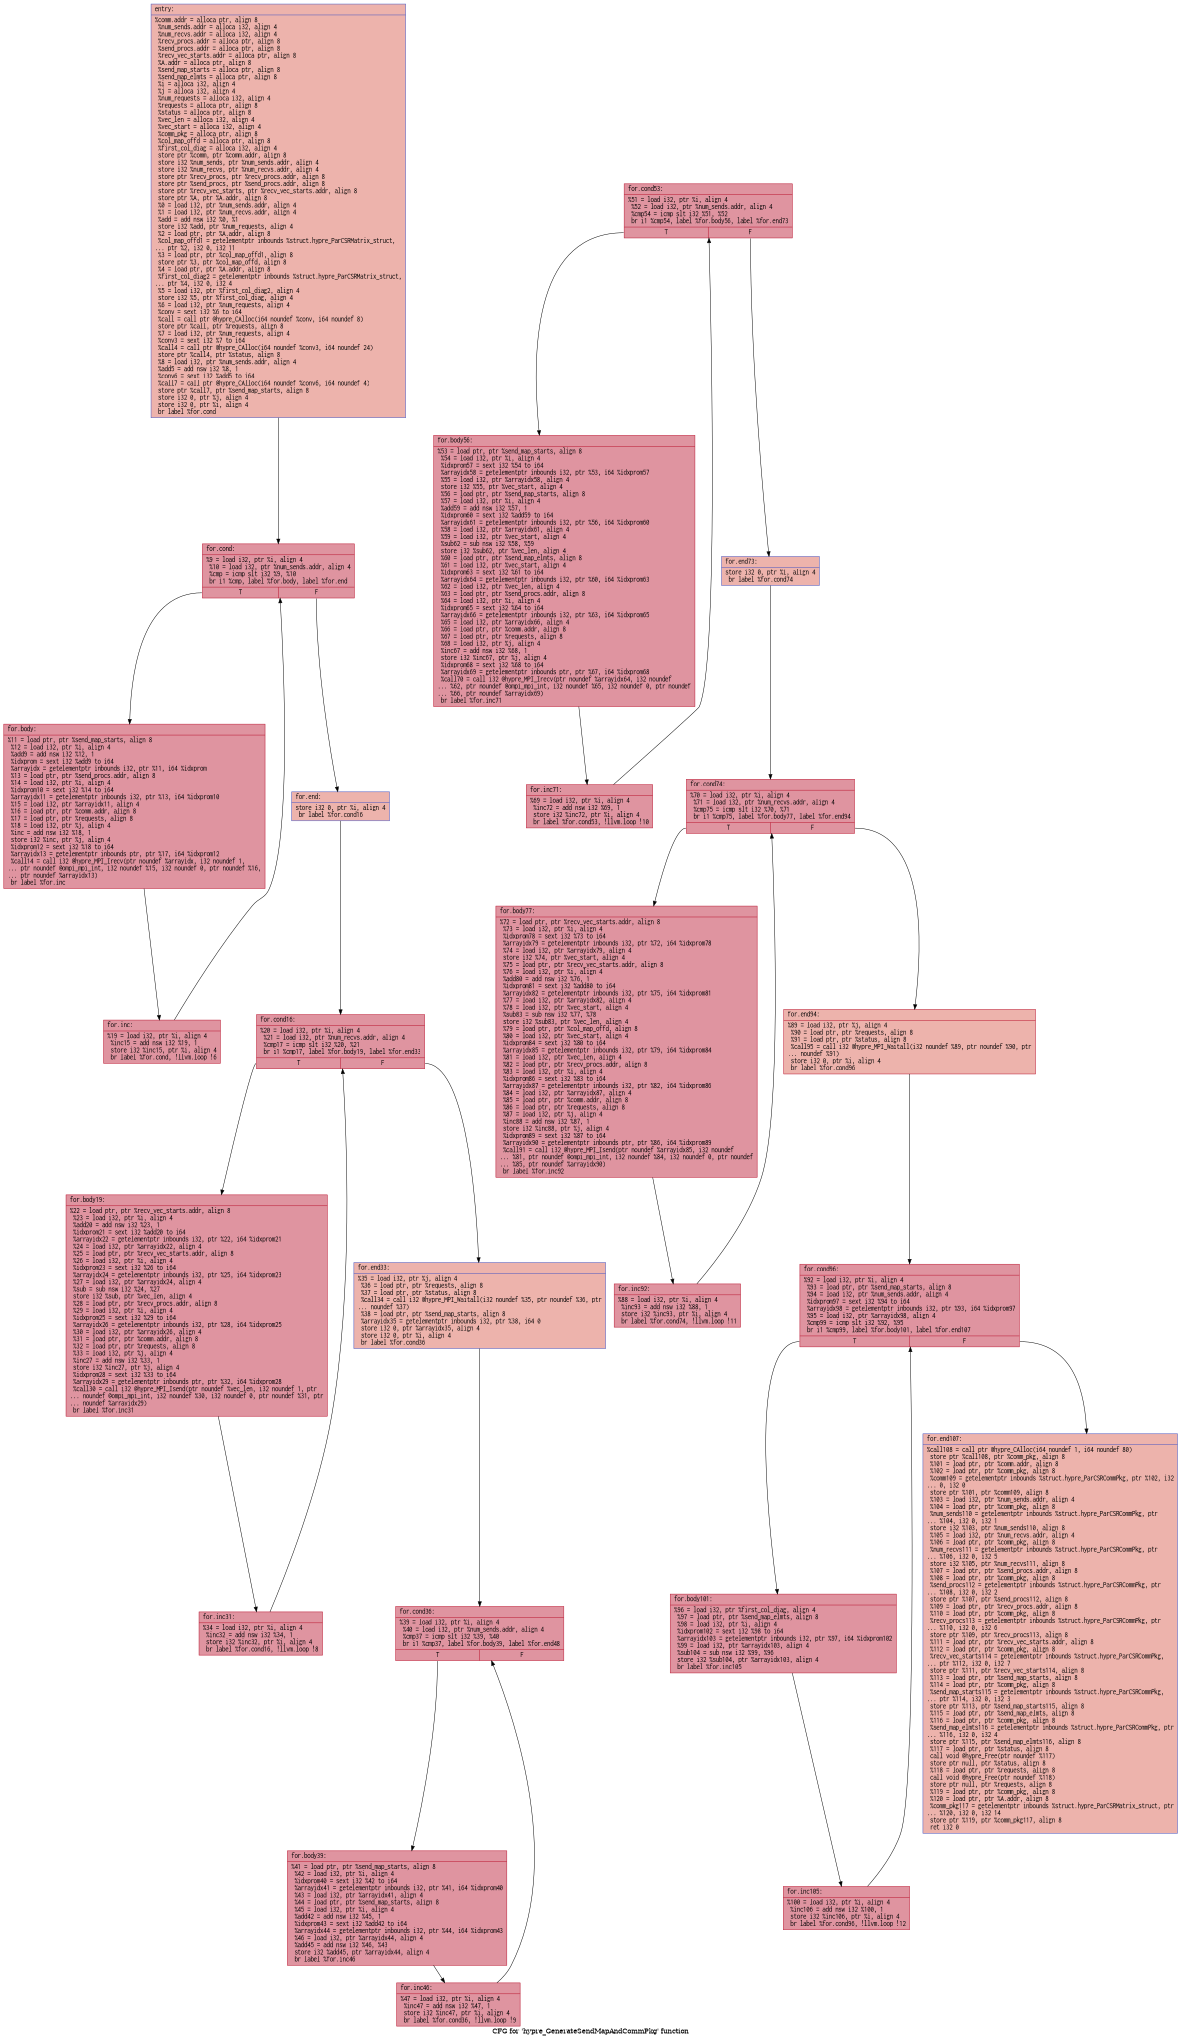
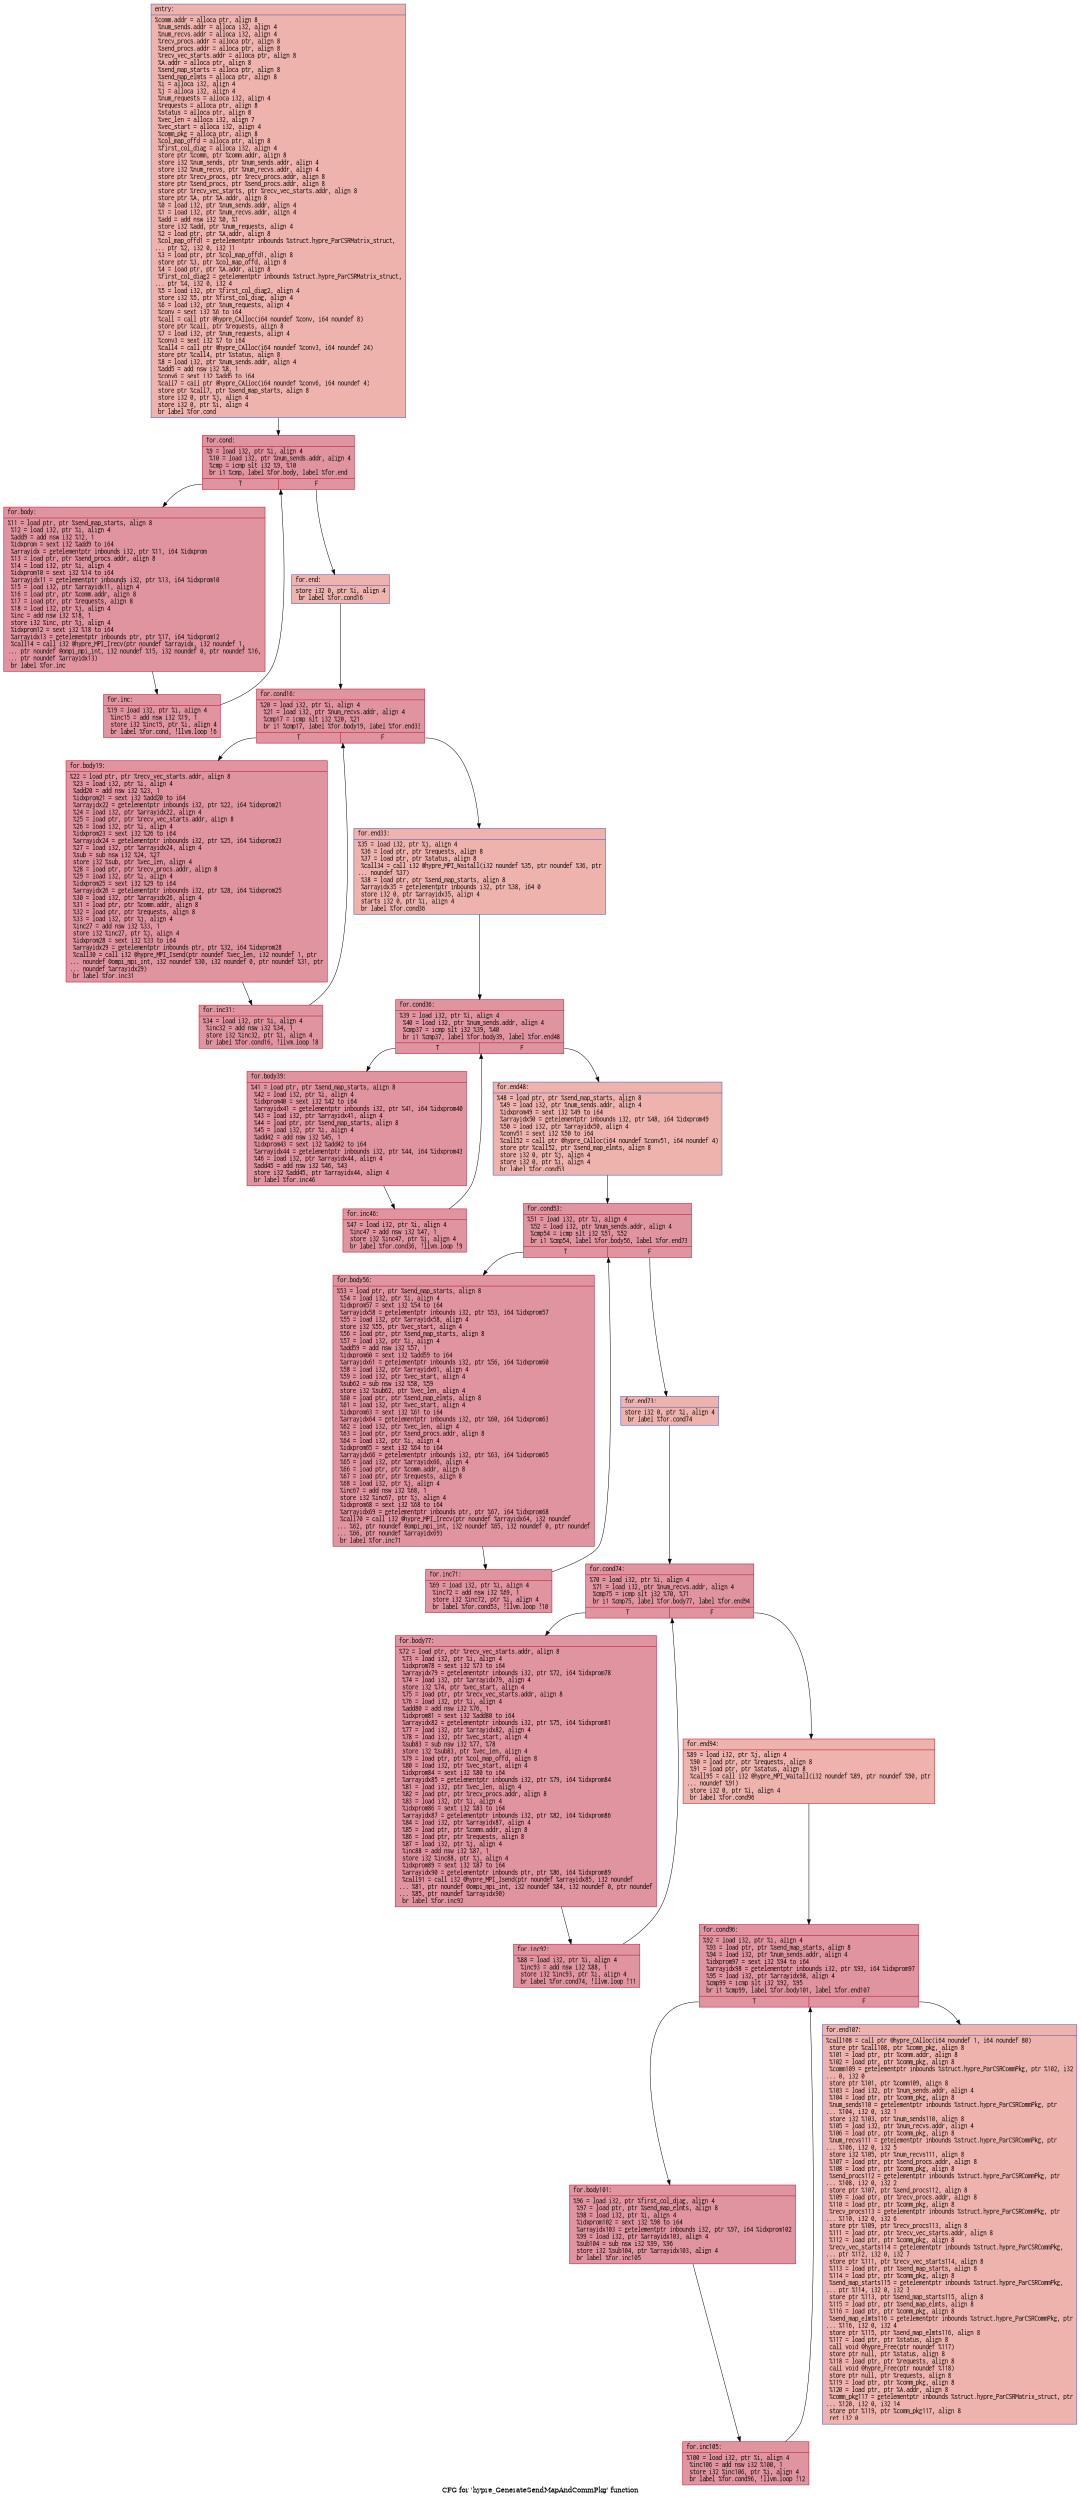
node "entry:": text "%vec_len = alloca i32, align 4" -> "%vec_len = alloca i32, align 7"
node "for.end48:": added
node "for.end33:": text "store i32 0, ptr %i, align 4" -> "starts i32 0, ptr %i, align 4"
